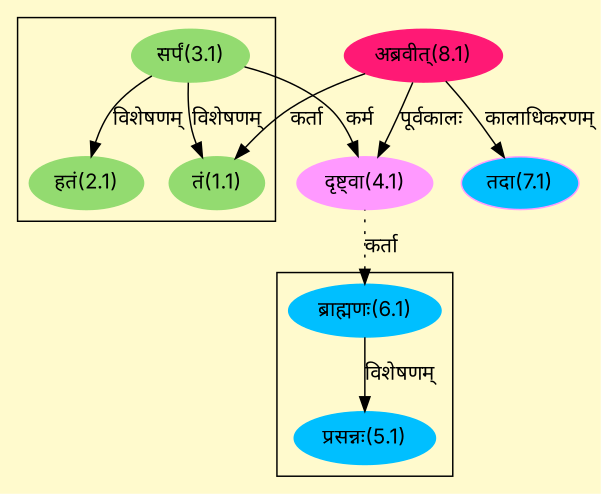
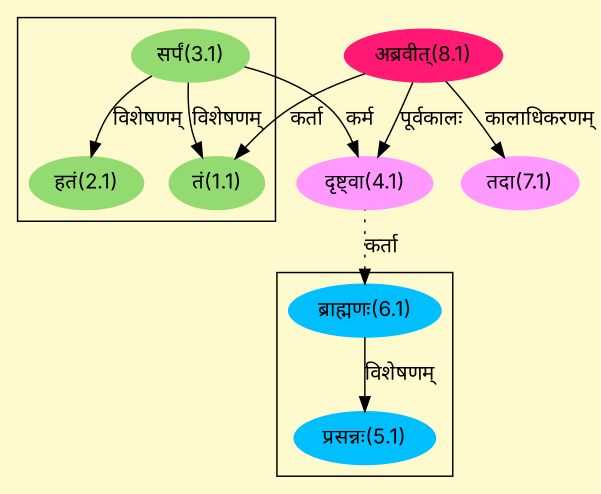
node "तदा(7.1)": fillcolor #00bfff -> #ff99ff
